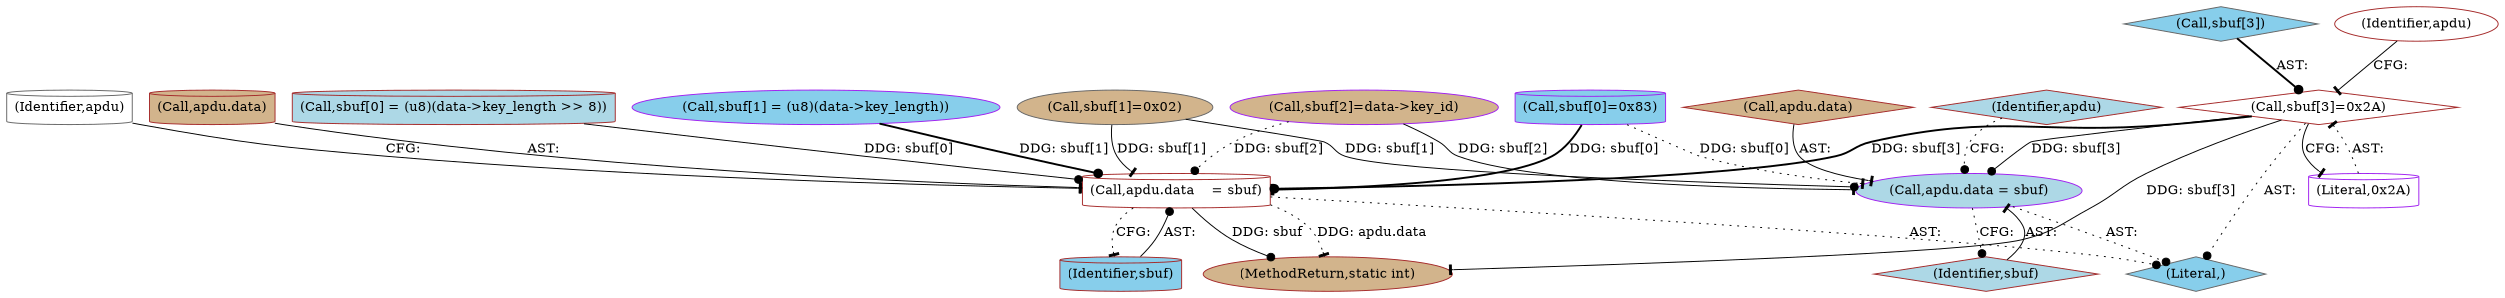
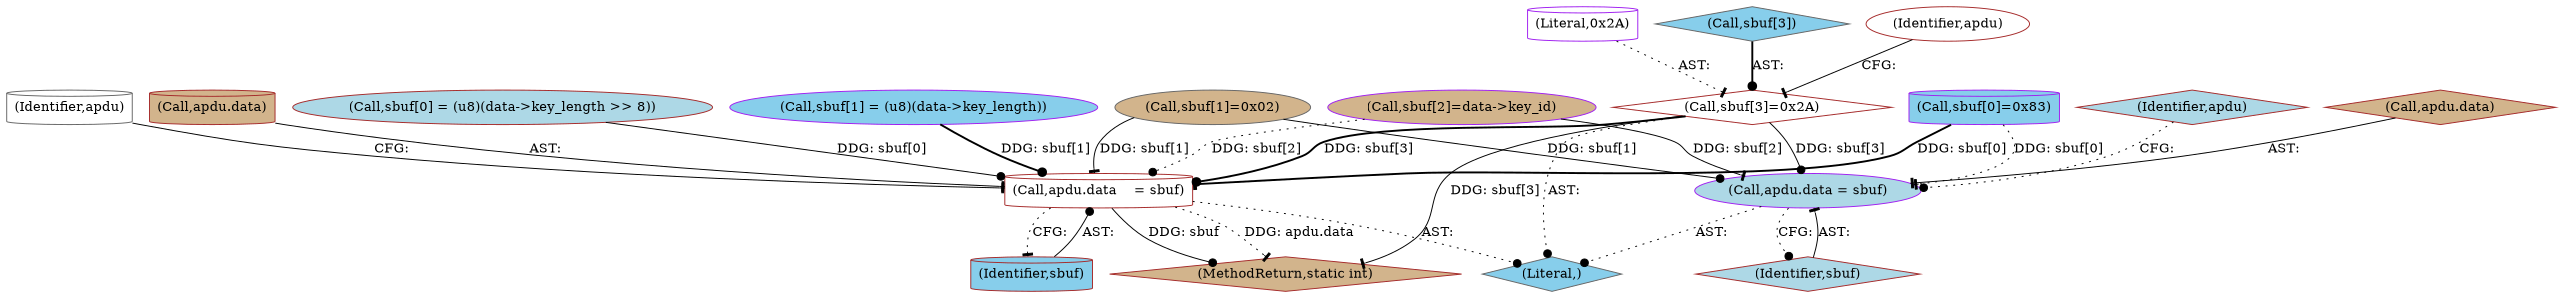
node "(Call,sbuf[0] = (u8)(data->key_length >> 8))": shape cylinder -> ellipse
edge "(Call,sbuf[3]=0x2A)" -> "(Literal,0x2A)": removed, label "CFG:"
node "(MethodReturn,static int)": shape ellipse -> diamond
